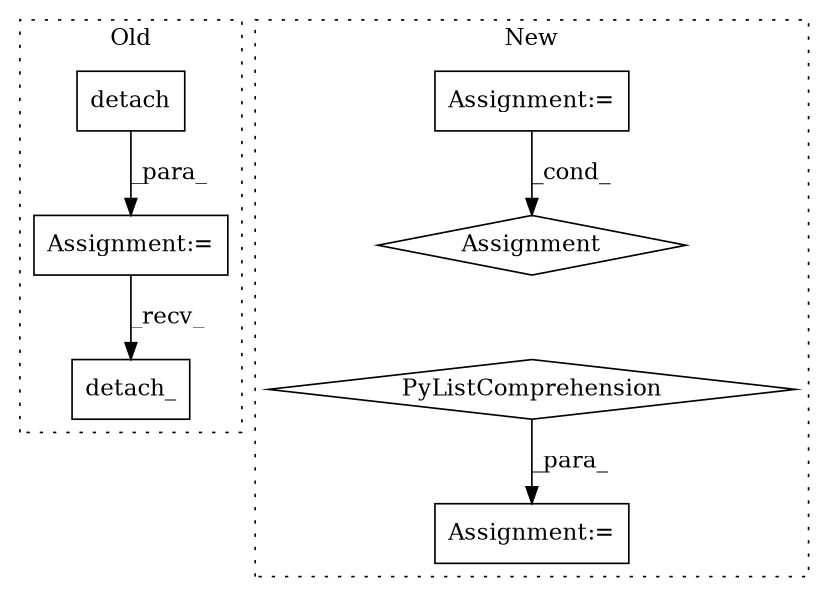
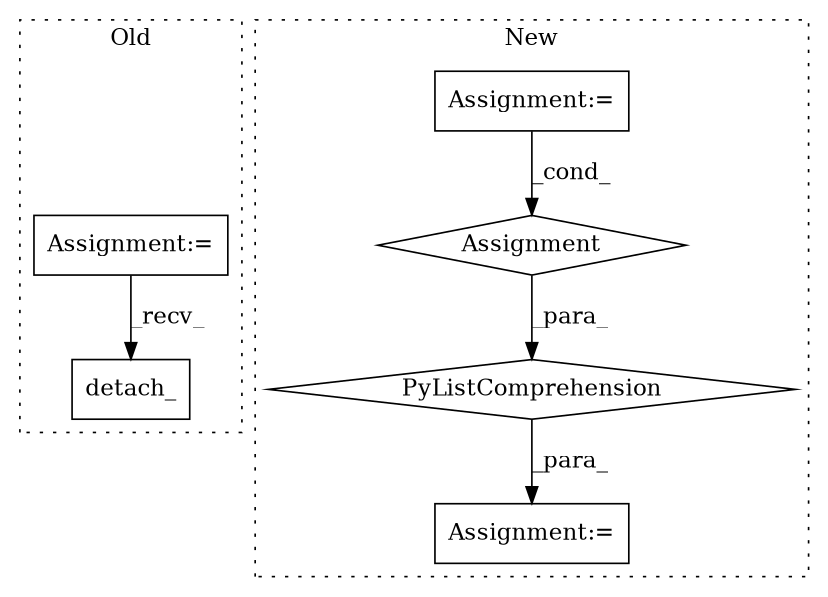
node "detach": removed
edge "Assignment" -> "PyListComprehension": added, label "_para_"
